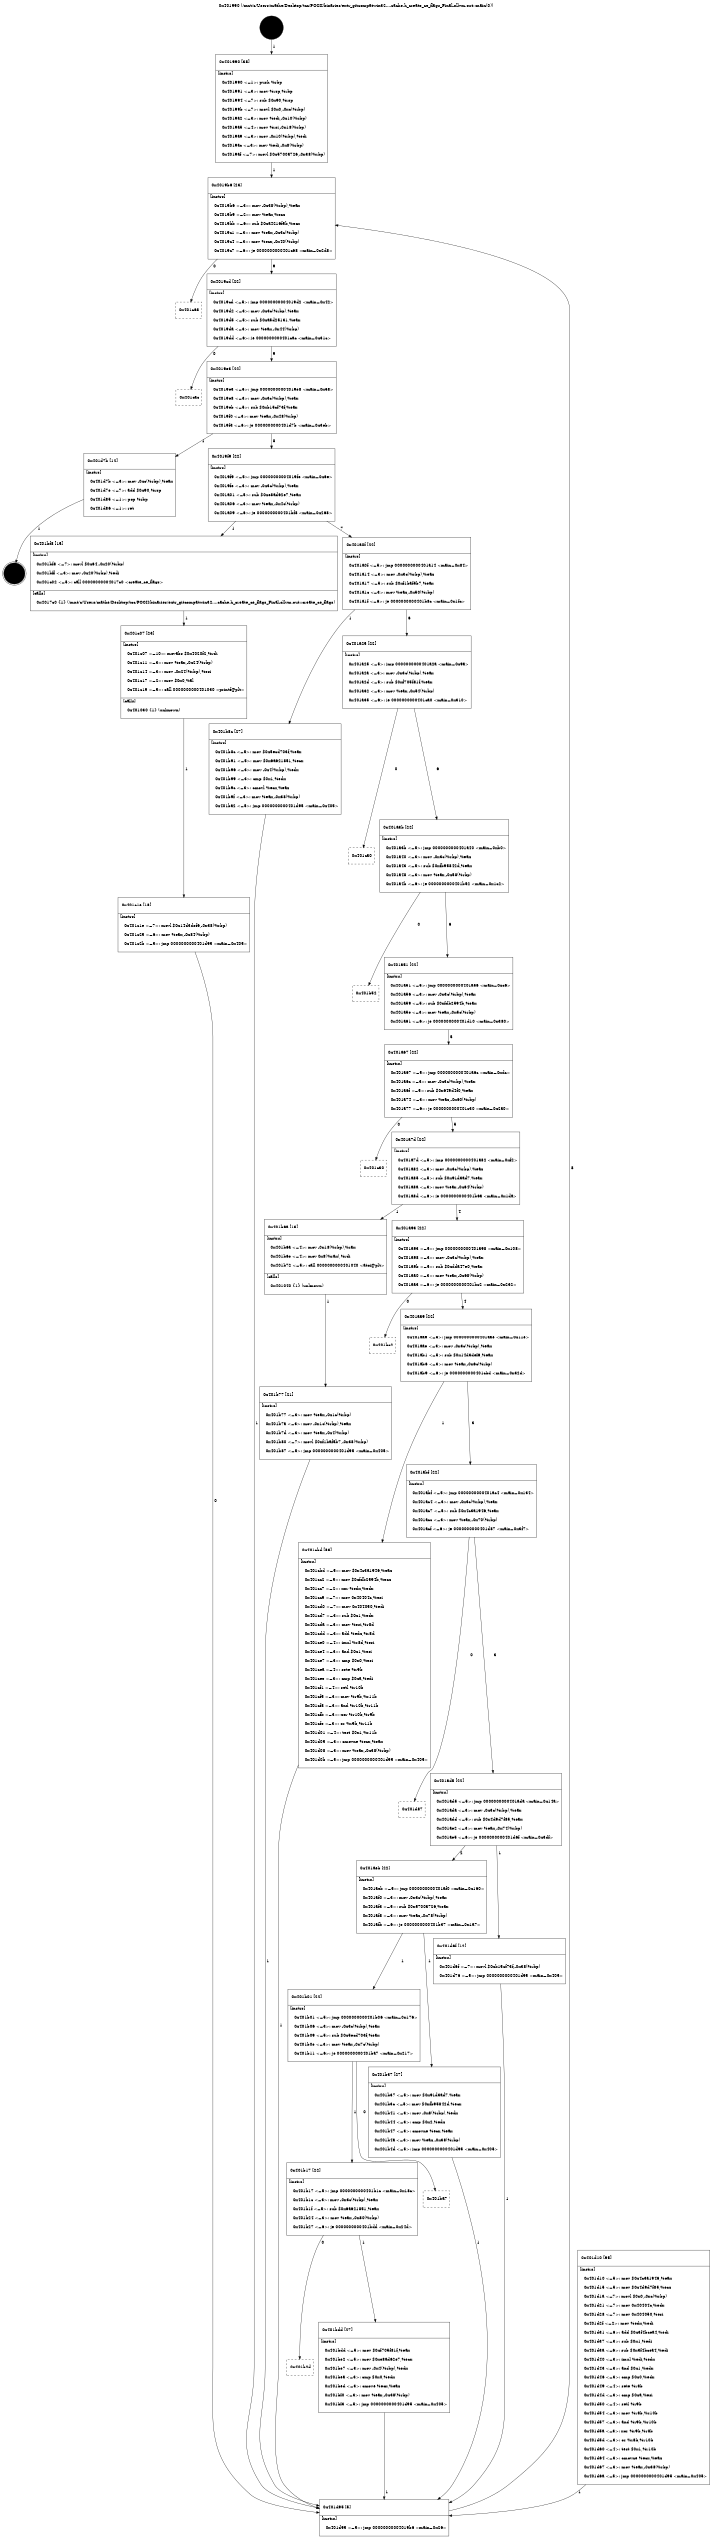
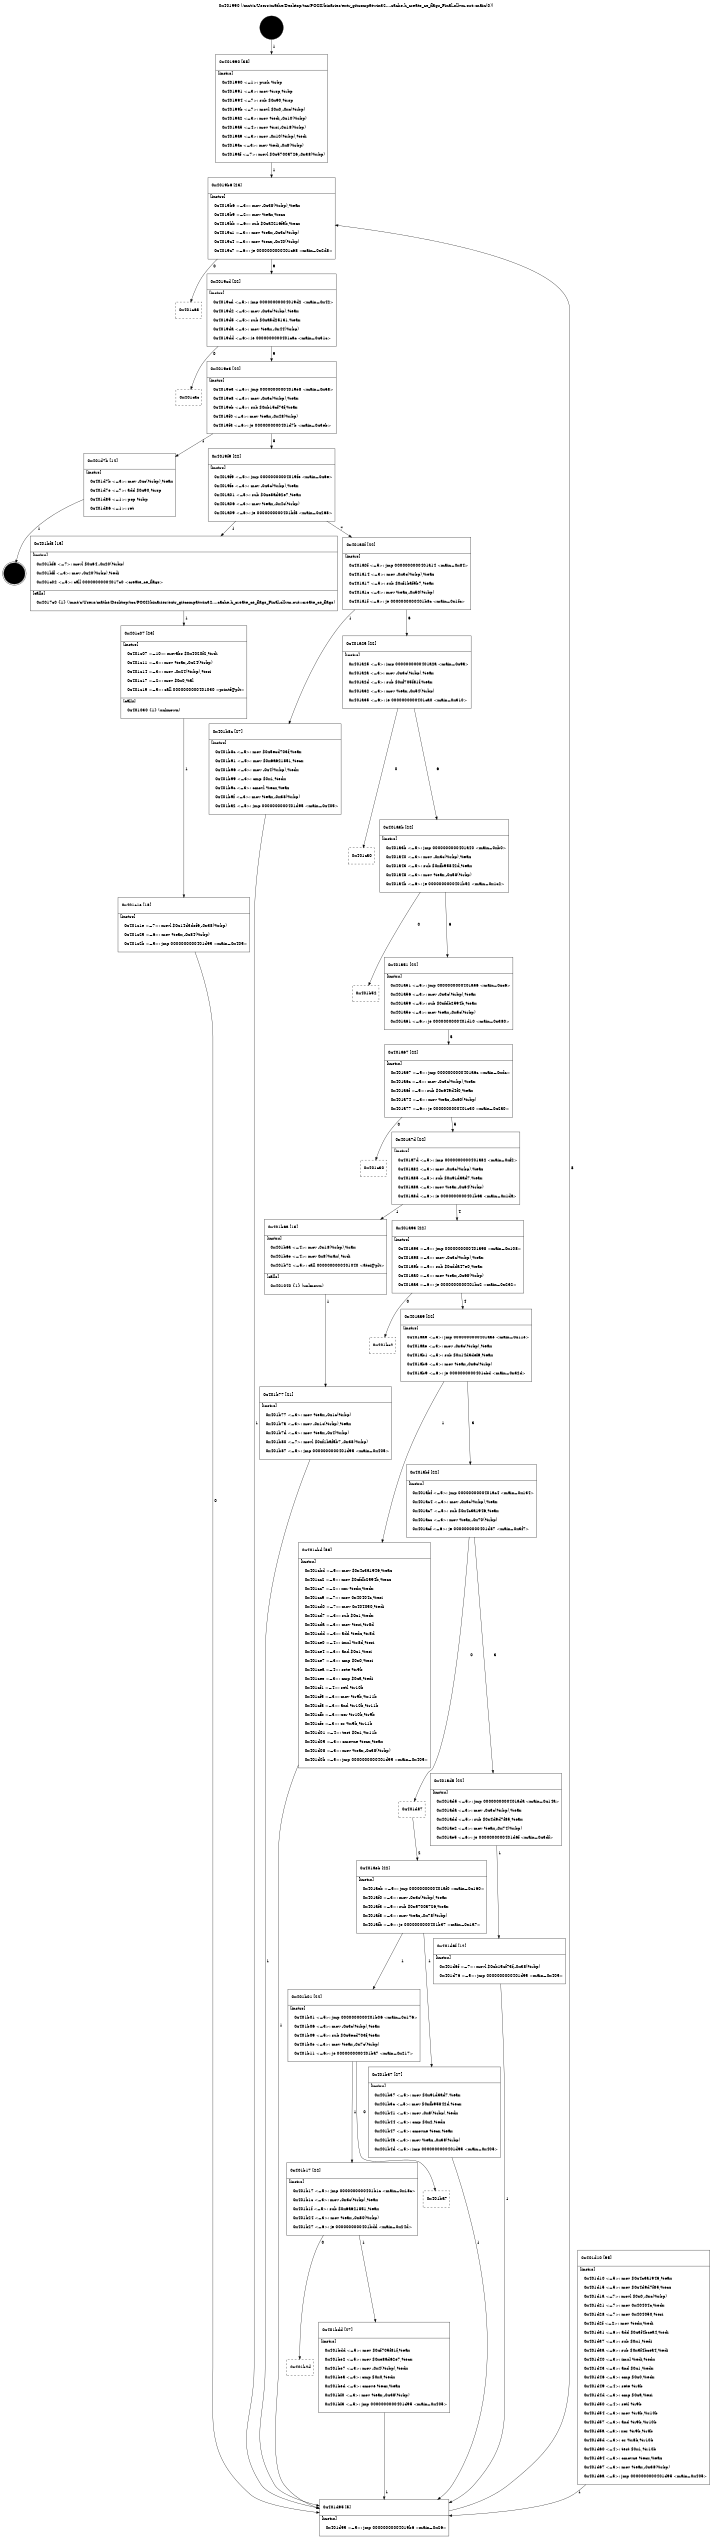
edge "0x401ad5 [22]" -> "0x401aeb [22]": now "0x401d87" -> "0x401aeb [22]"
